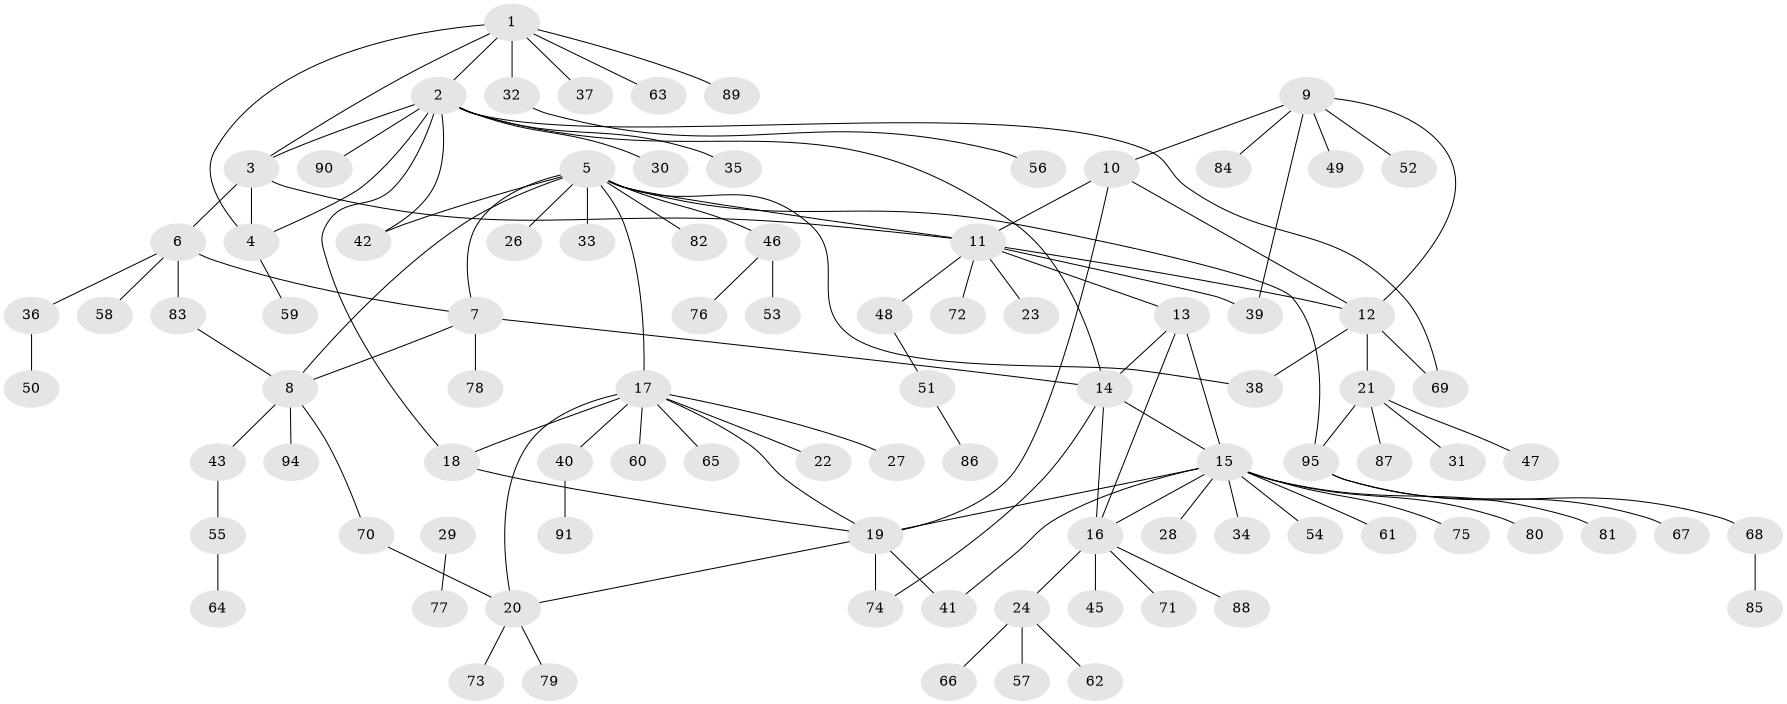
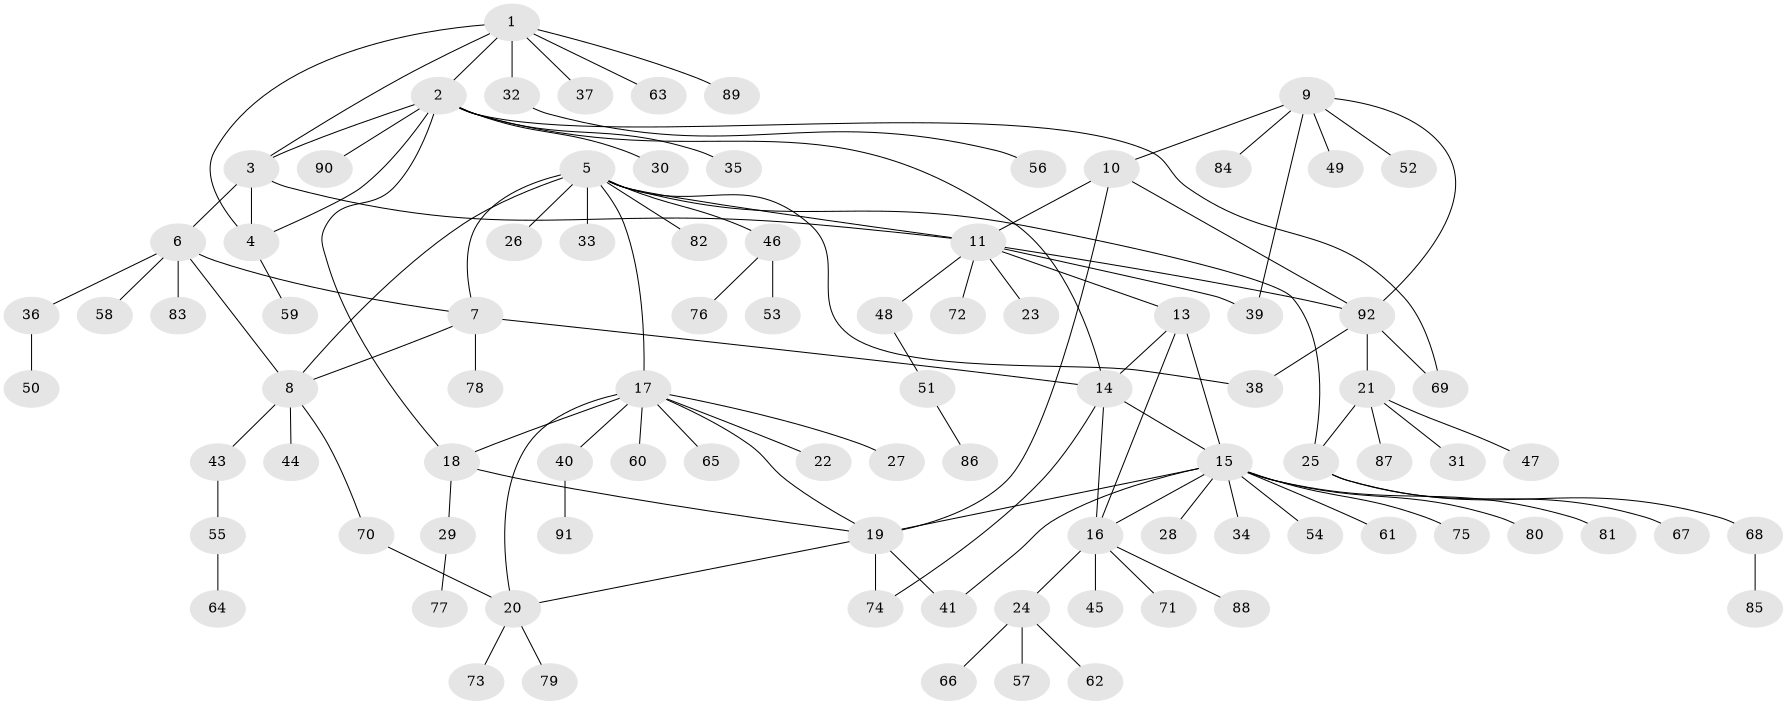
node "42": removed
node "12": label "12" -> "92"
edge "83" -- "8": now "6" -- "8"
node "94": label "94" -> "44"
node "95": label "95" -> "25"
edge "18" -- "29": added
